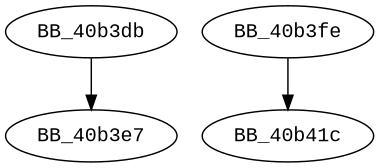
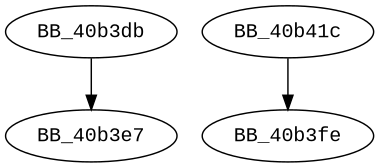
edge "BB_40b3fe" -> "BB_40b41c": reversed
